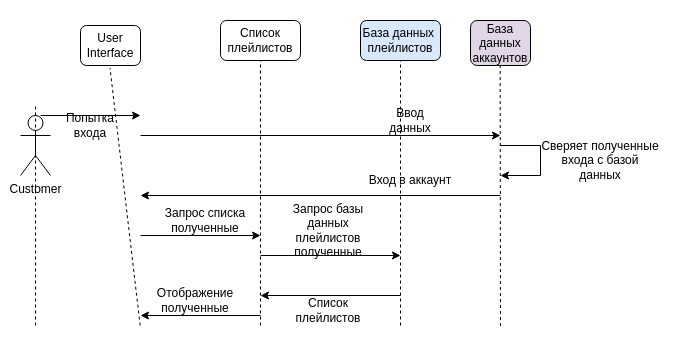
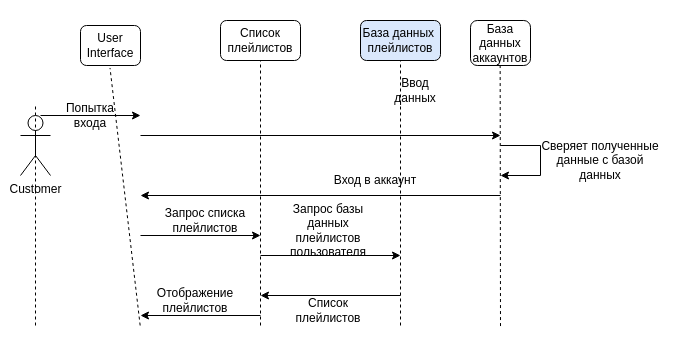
node "База данных аккаунтов": fillcolor #e1d5e7 -> #ffffff
node "Ввод данных": moved (411, 121) -> (416, 91)
node "Попытка входа": moved (91, 126) -> (91, 116)
node "Сверяет полученные входа с базой данных": label "Сверяет полученные входа с базой данных" -> "Сверяет полученные данные с базой данных"
node "Вход в аккаунт": moved (411, 181) -> (376, 181)
node "Запрос списка полученные": label "Запрос списка полученные" -> "Запрос списка плейлистов"
node "Запрос базы данных плейлистов полученные": label "Запрос базы данных плейлистов полученные" -> "Запрос базы данных плейлистов пользователя"
node "Отображение полученные": label "Отображение полученные" -> "Отображение плейлистов"
